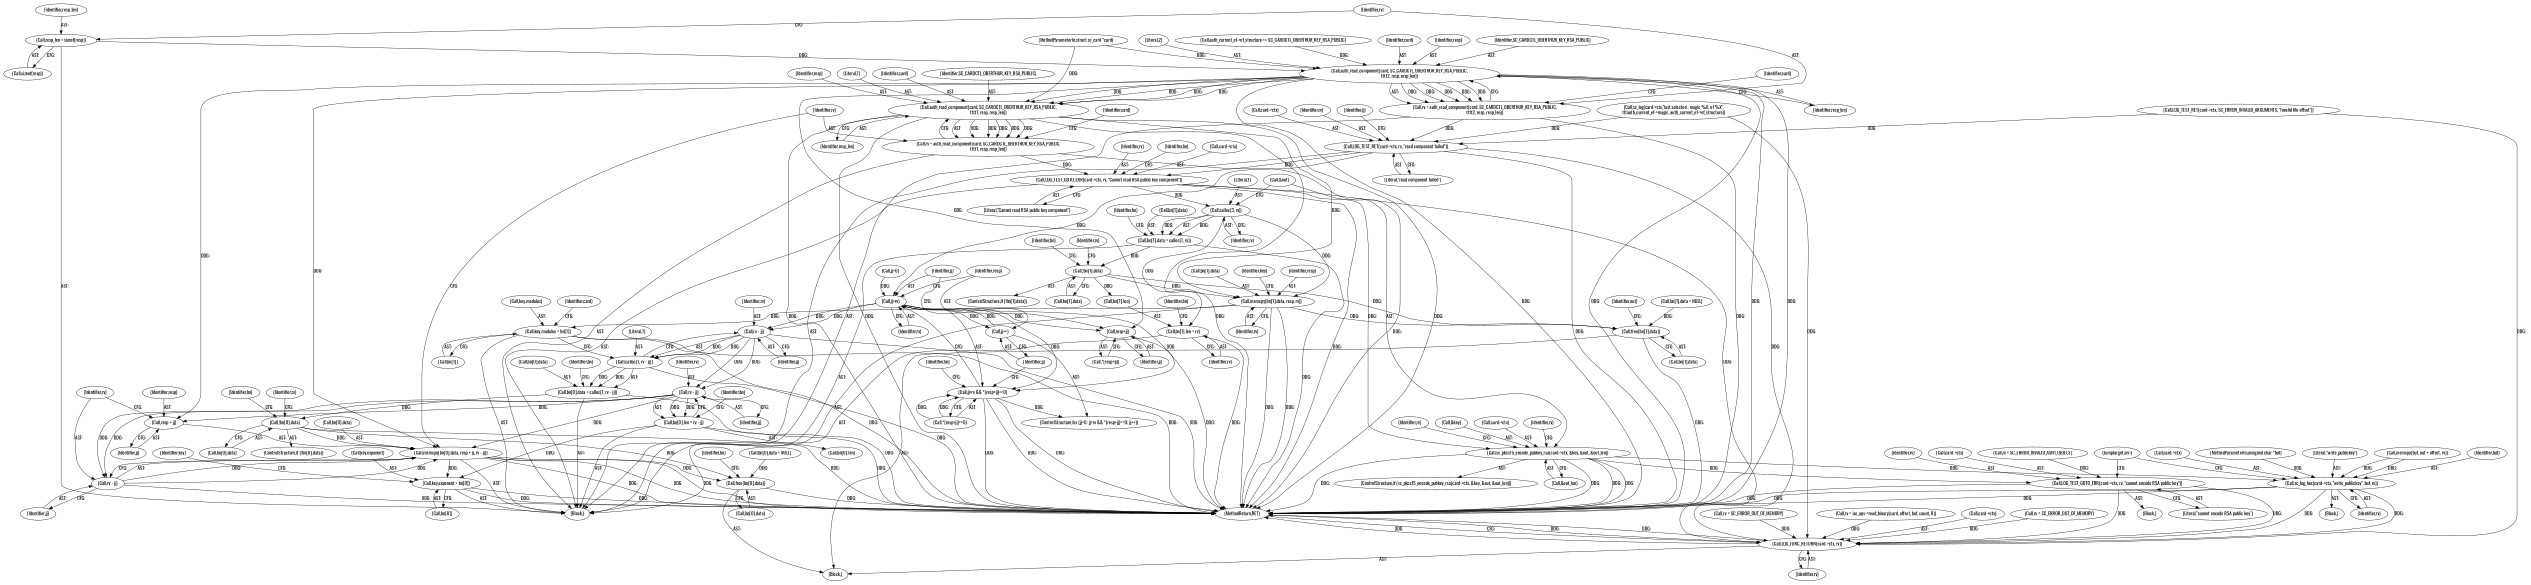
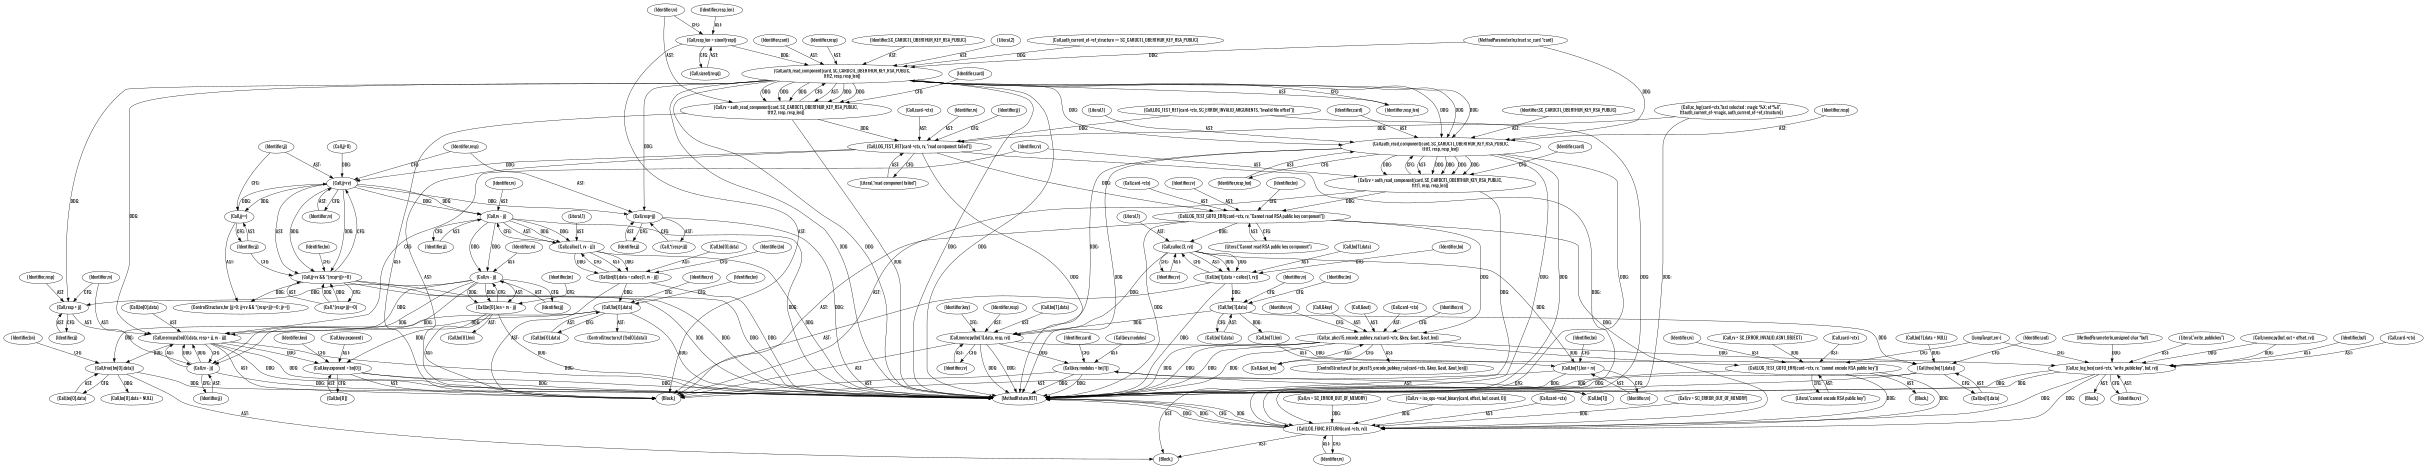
edge "(Call,&out)" -> "(Call,calloc(3, rv))": now "(Call,bn[1].data = calloc(1, rv))" -> "(Call,calloc(3, rv))"
node "(ControlStructure,if (!bn[1].data))": removed
edge "(Call,key.modulus = bn[1])" -> "(Call,calloc(1, rv - jj))": now "(Call,bn[0].data = calloc(1, rv - jj))" -> "(Call,calloc(1, rv - jj))"
edge "(Call,bn[0].data = NULL)" -> "(Call,free(bn[0].data))": reversed
